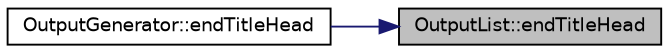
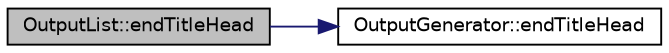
edge "OutputGenerator::endTitleHead" -> "OutputList::endTitleHead": reversed
